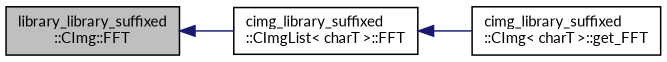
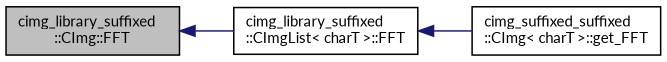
node "library_library_suffixed ::CImg::FFT": label "library_library_suffixed ::CImg::FFT" -> "cimg_library_suffixed ::CImg::FFT"
node "cimg_library_suffixed ::CImg< charT >::get_FFT": label "cimg_library_suffixed ::CImg< charT >::get_FFT" -> "cimg_suffixed_suffixed ::CImg< charT >::get_FFT"
